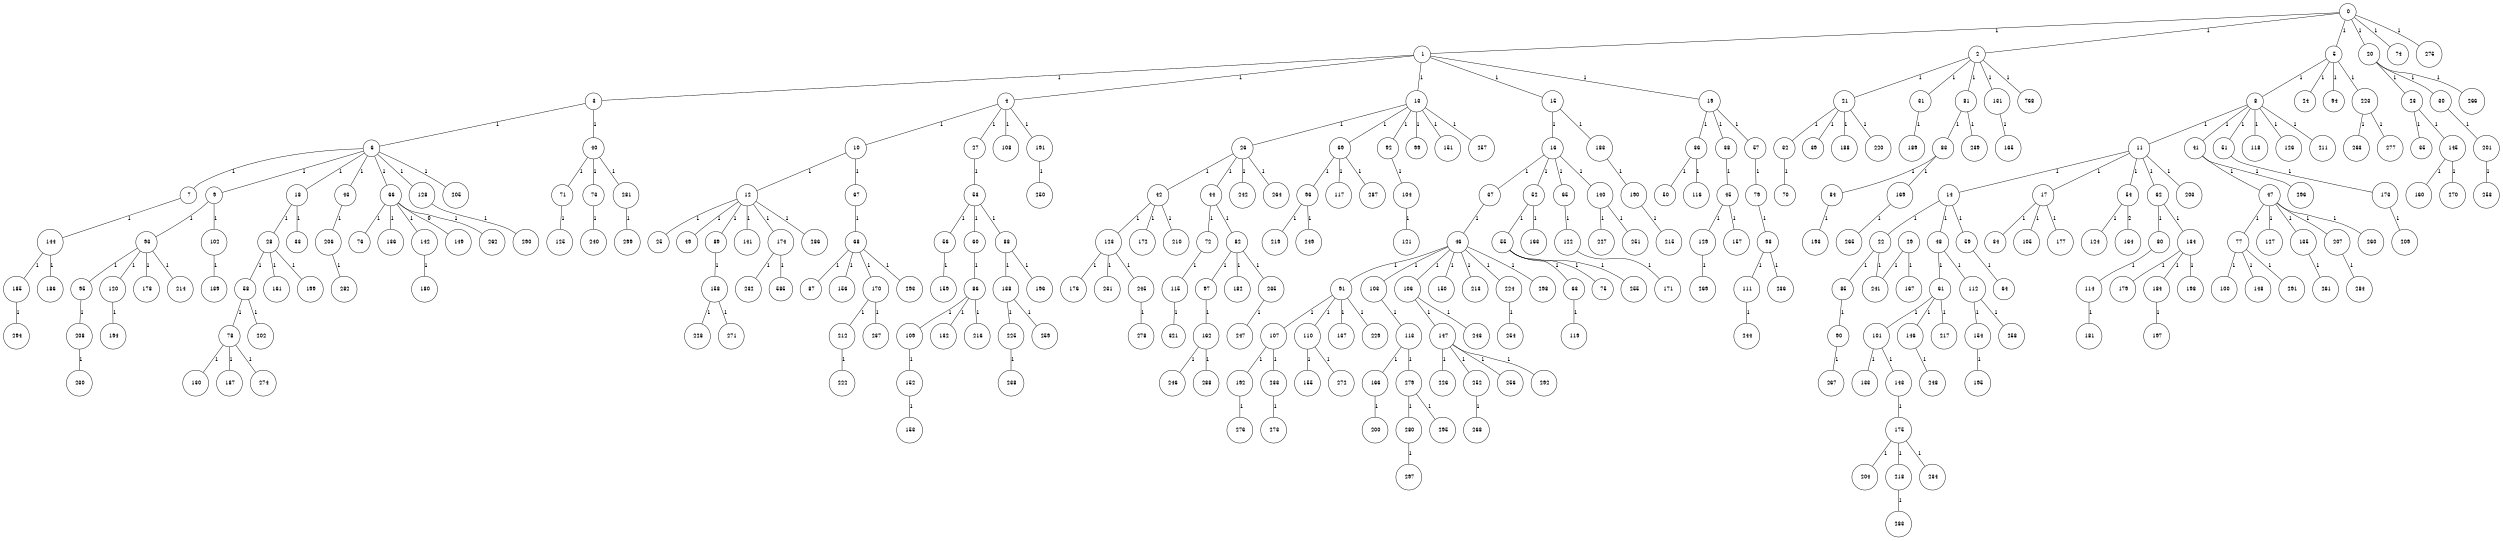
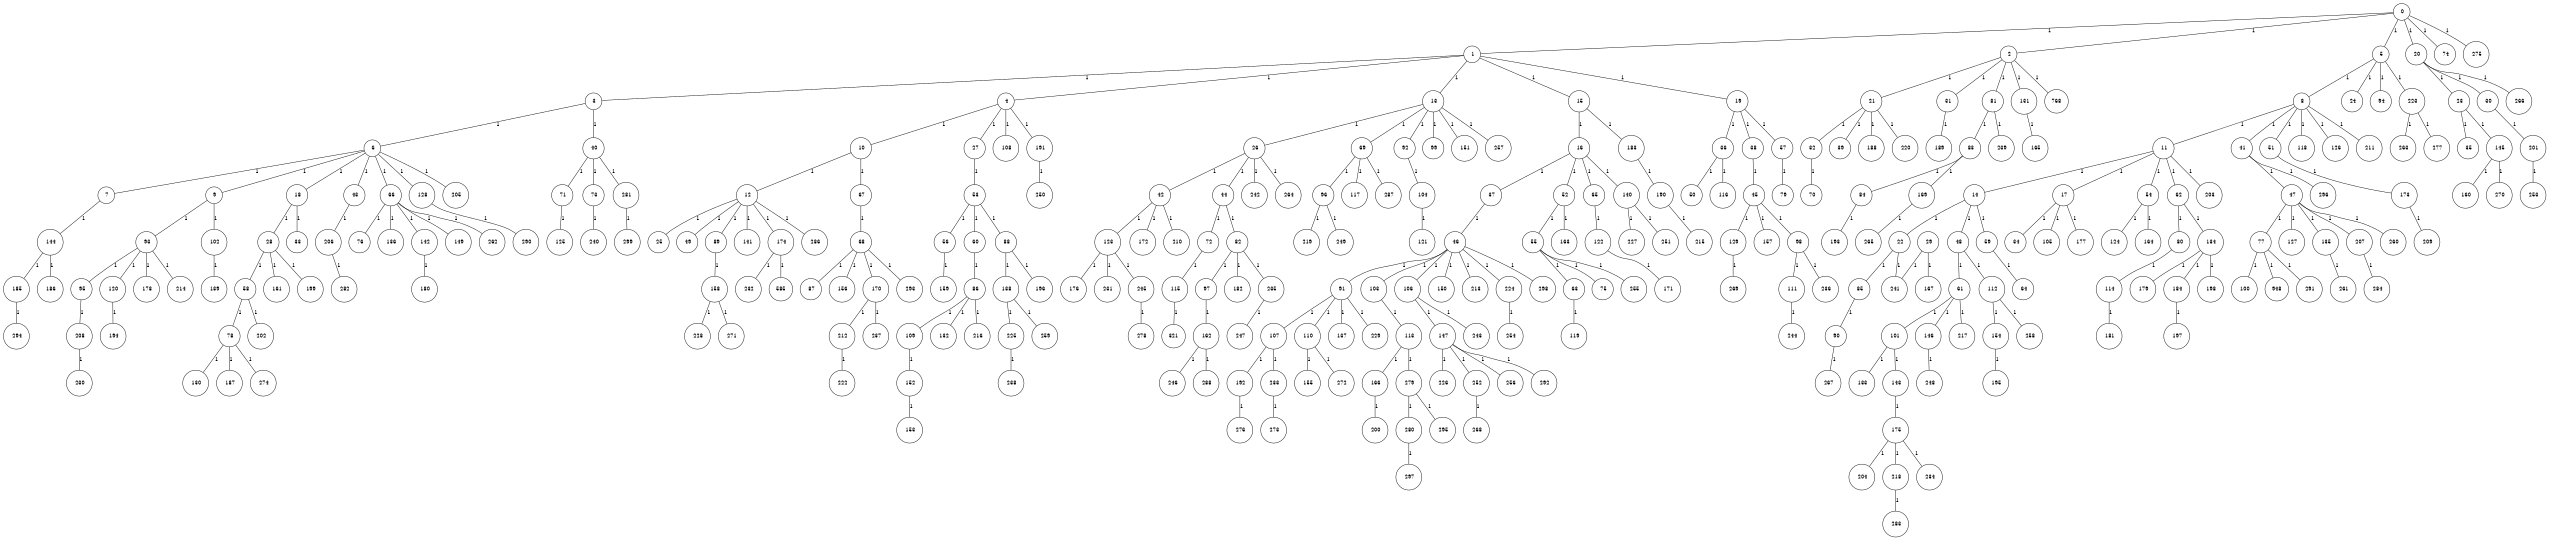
edge "66" -- "149": label "0" -> "1"
edge "79" -- "98": now "45" -- "98"
edge "54" -- "164": label "2" -> "1"
node "148": label "148" -> "948"
